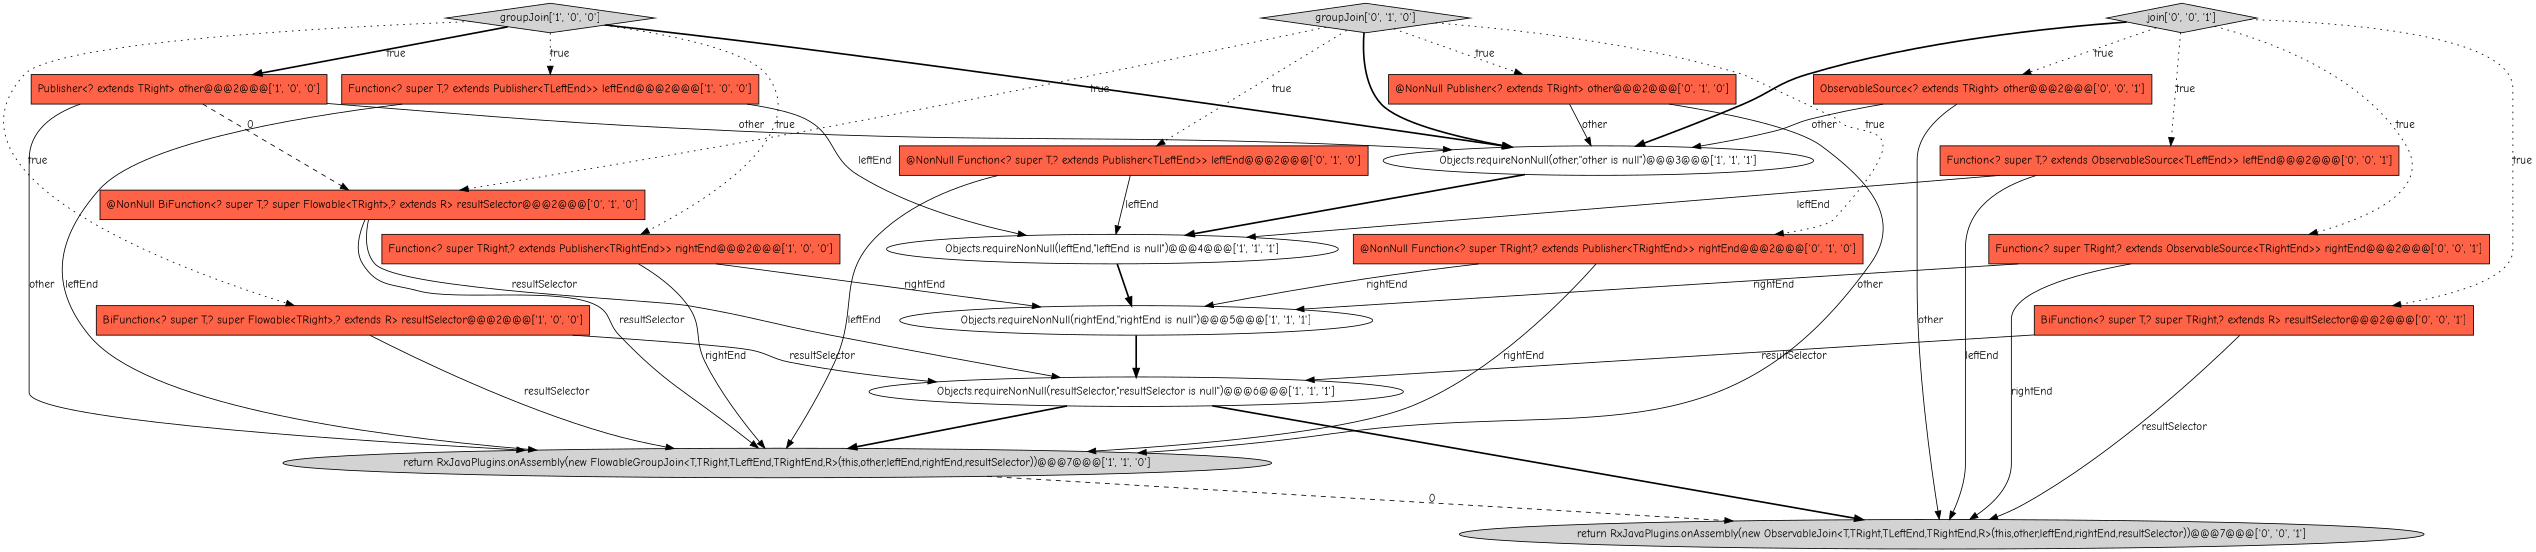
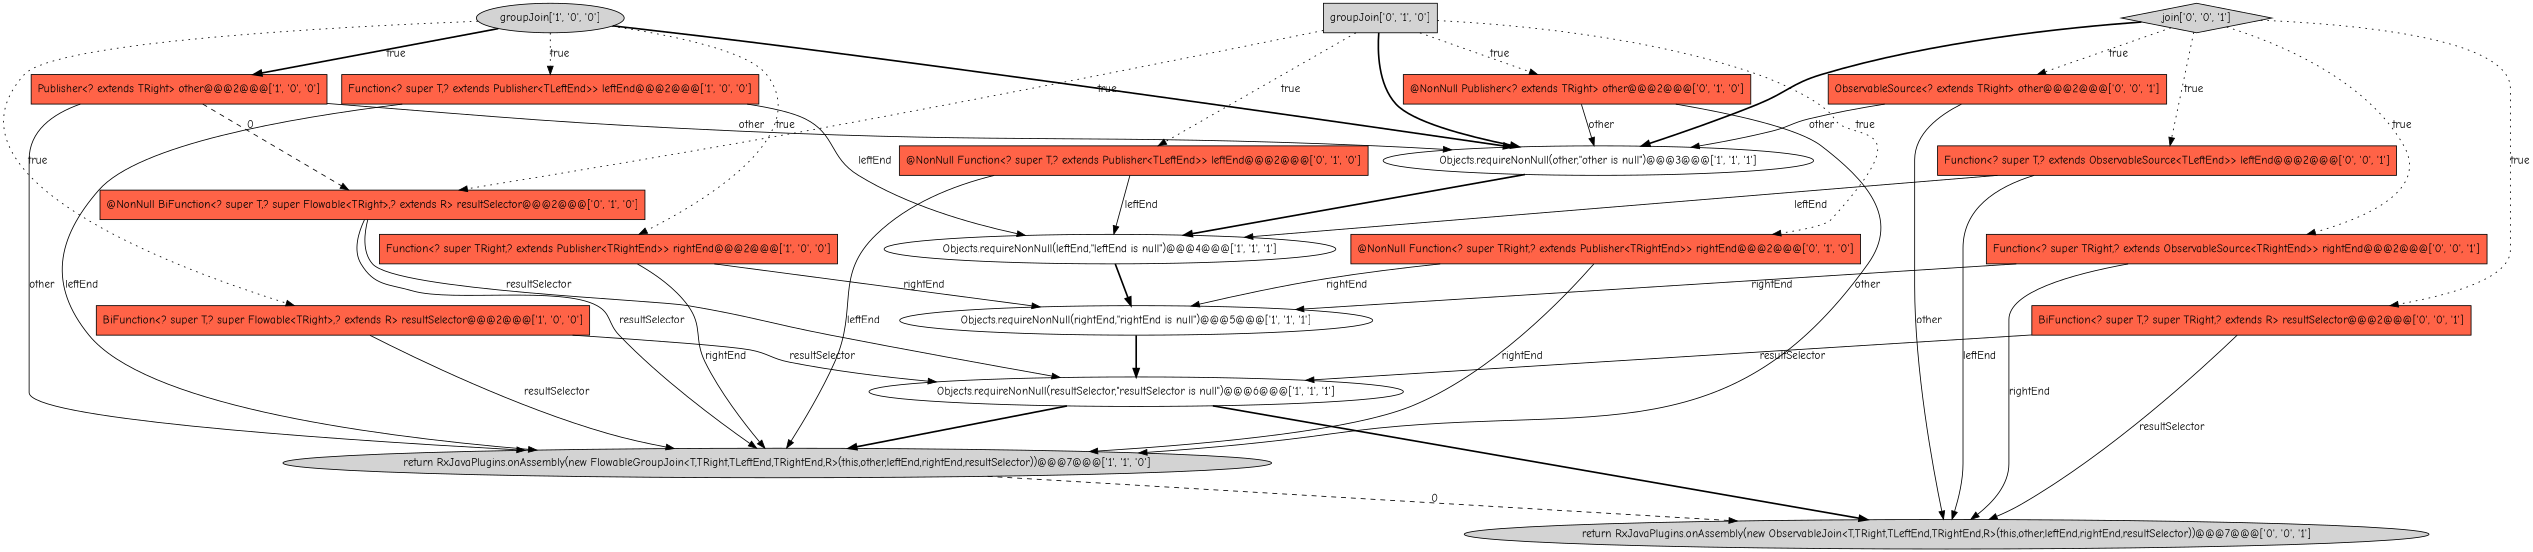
node "groupJoin['1', '0', '0']": shape diamond -> ellipse
node "groupJoin['0', '1', '0']": shape diamond -> box
